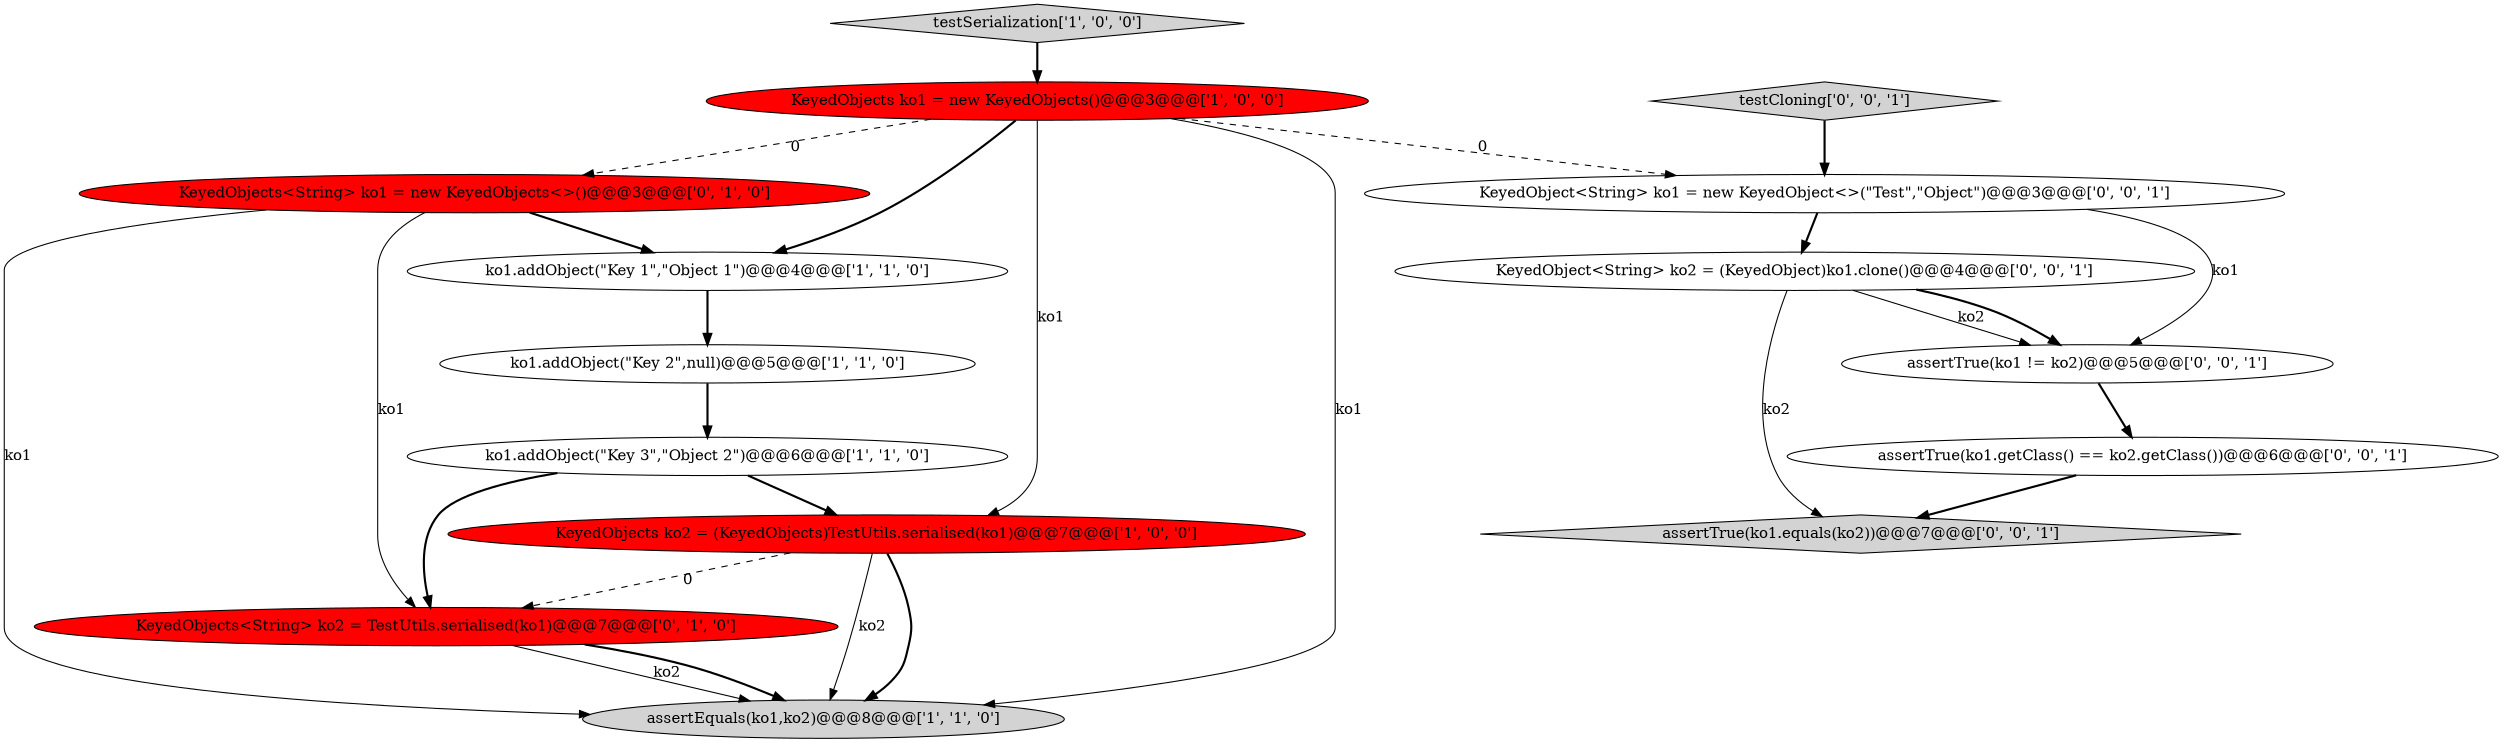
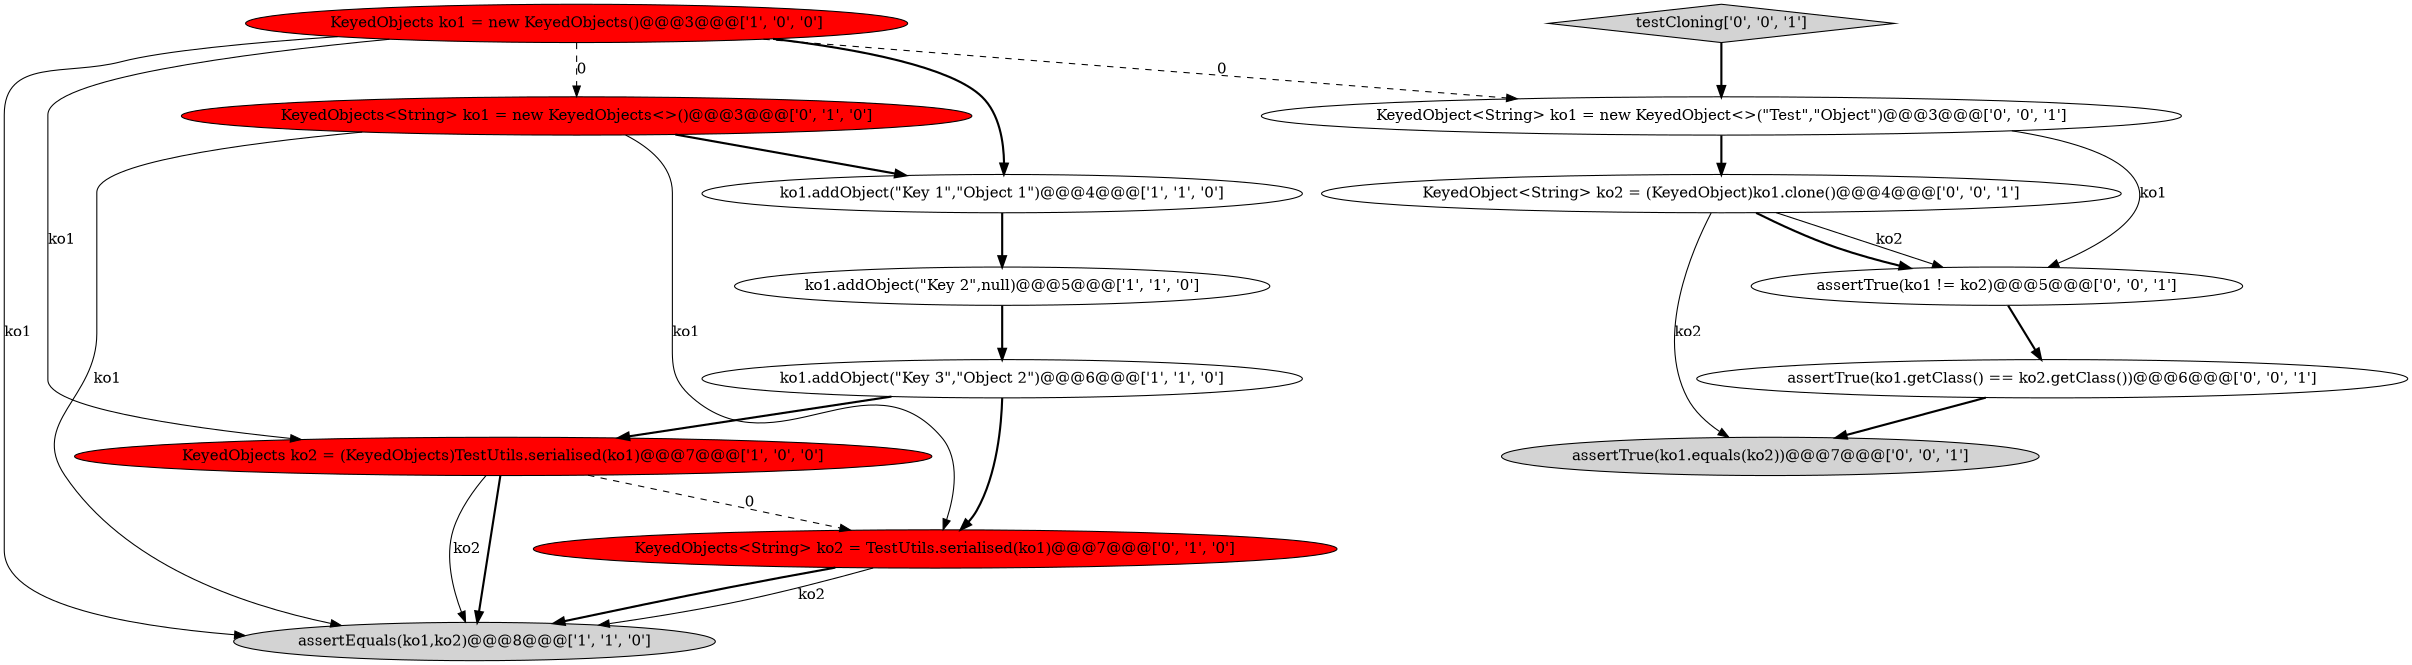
node "testSerialization['1', '0', '0']": removed
node "assertTrue(ko1.equals(ko2))@@@7@@@['0', '0', '1']": shape diamond -> ellipse
